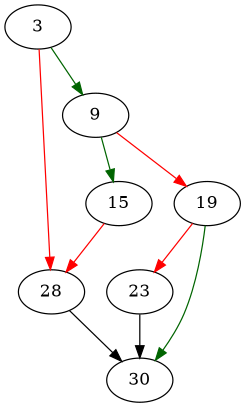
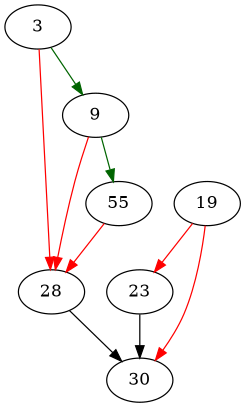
edge "9" -> "19": now "9" -> "28"
node "15": label "15" -> "55"
edge "19" -> "30": color darkgreen -> red
